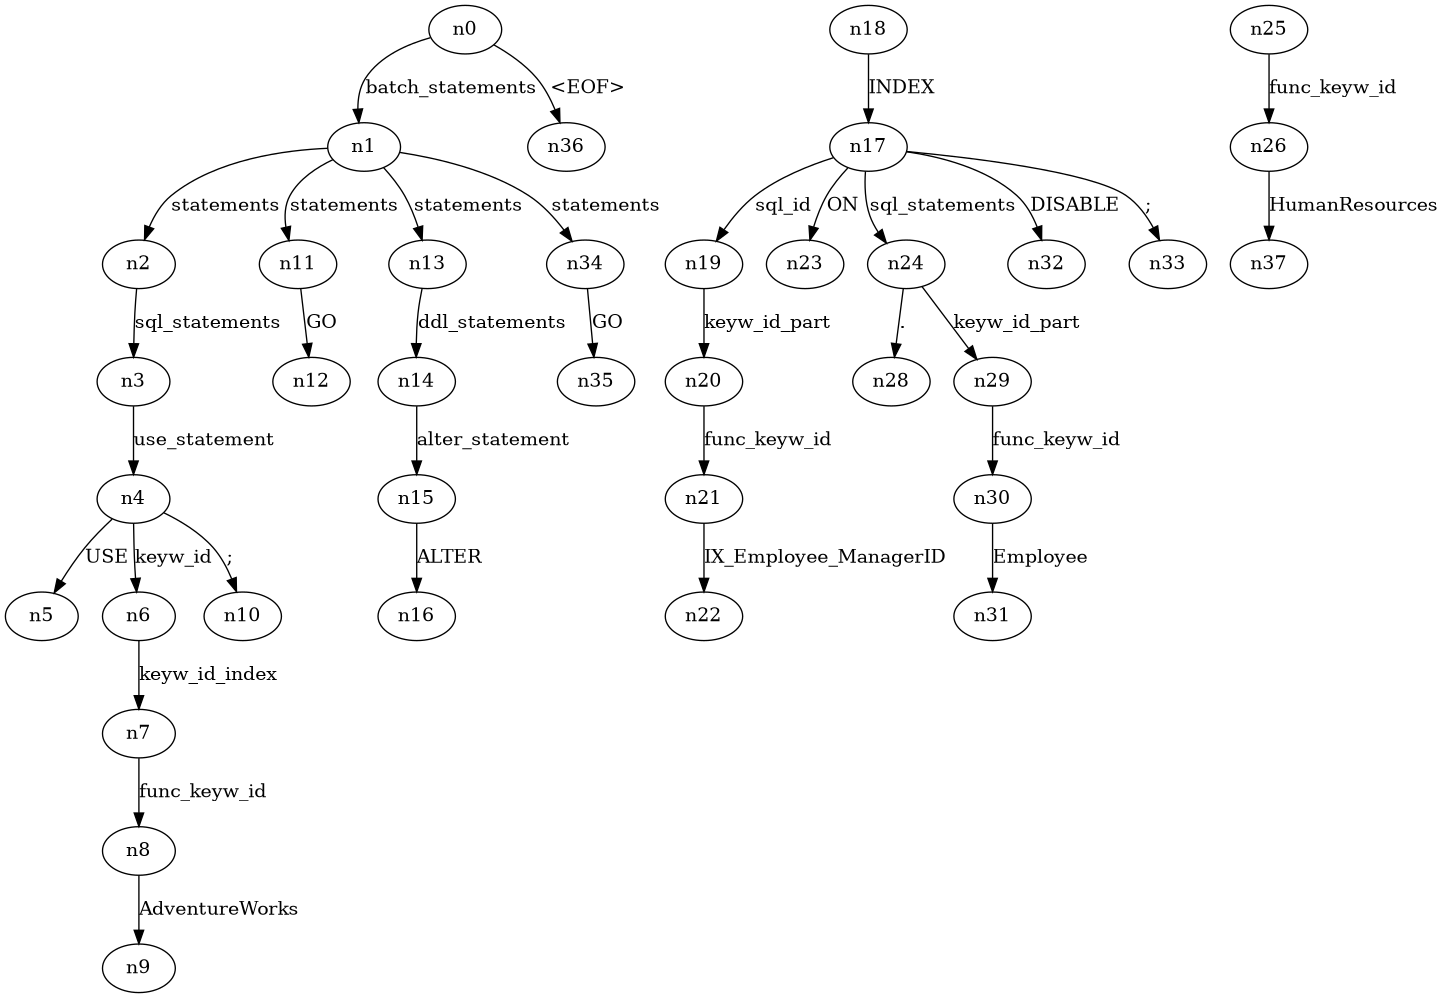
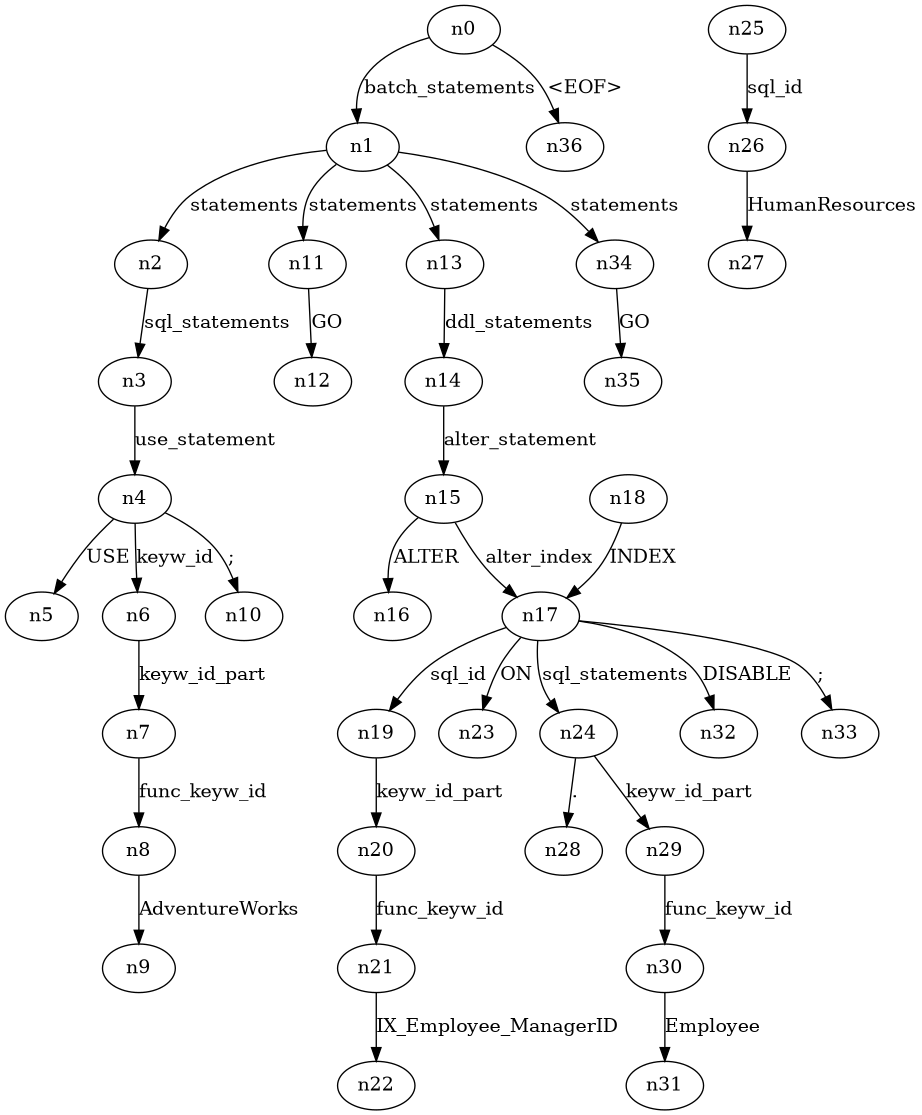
edge "n25" -> "n26": label "func_keyw_id" -> "sql_id"
node "n37": label "n37" -> "n27"
edge "n15" -> "n17": added, label "alter_index"
edge "n6" -> "n7": label "keyw_id_index" -> "keyw_id_part"
